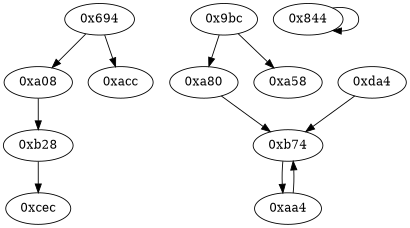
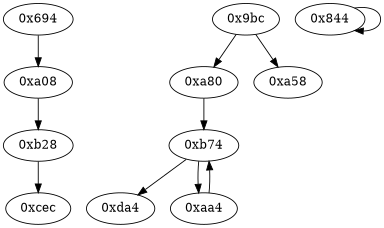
node "0xacc": removed
edge "0xda4" -> "0xb74": reversed
